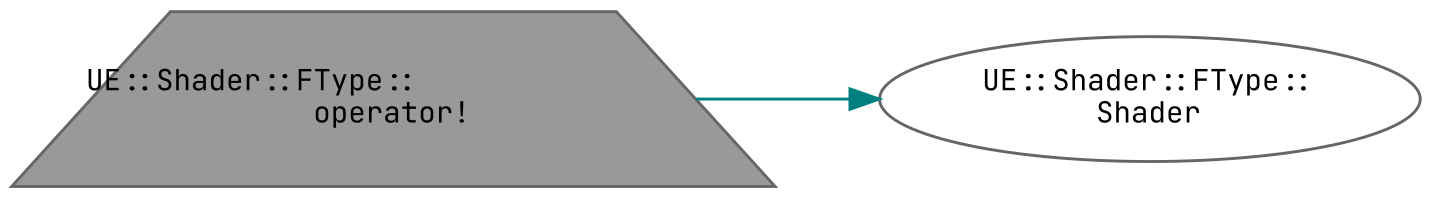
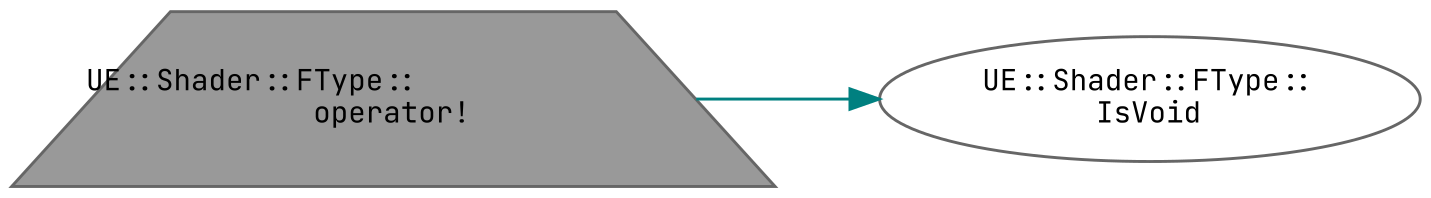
node "UE::Shader::FType:: Shader": label "UE::Shader::FType:: Shader" -> "UE::Shader::FType:: IsVoid"
